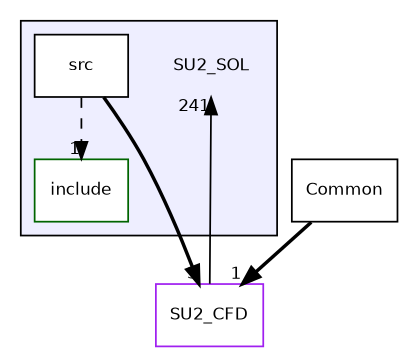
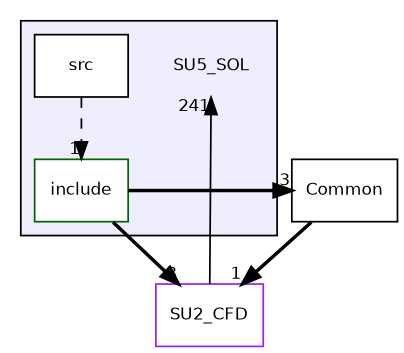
node "SU2_SOL": label "SU2_SOL" -> "SU5_SOL"
edge "src" -> "SU2_CFD": now "include" -> "SU2_CFD"
edge "include" -> "Common": added
